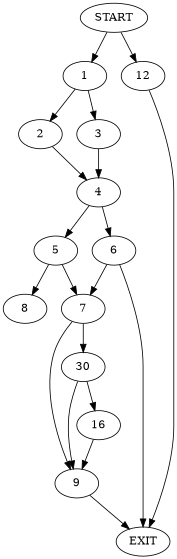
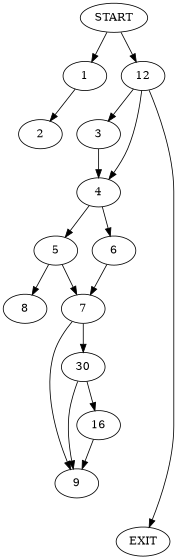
edge "1" -> "3": now "12" -> "3"
edge "2" -> "4": now "12" -> "4"
edge "6" -> "EXIT": removed
edge "9" -> "EXIT": removed
